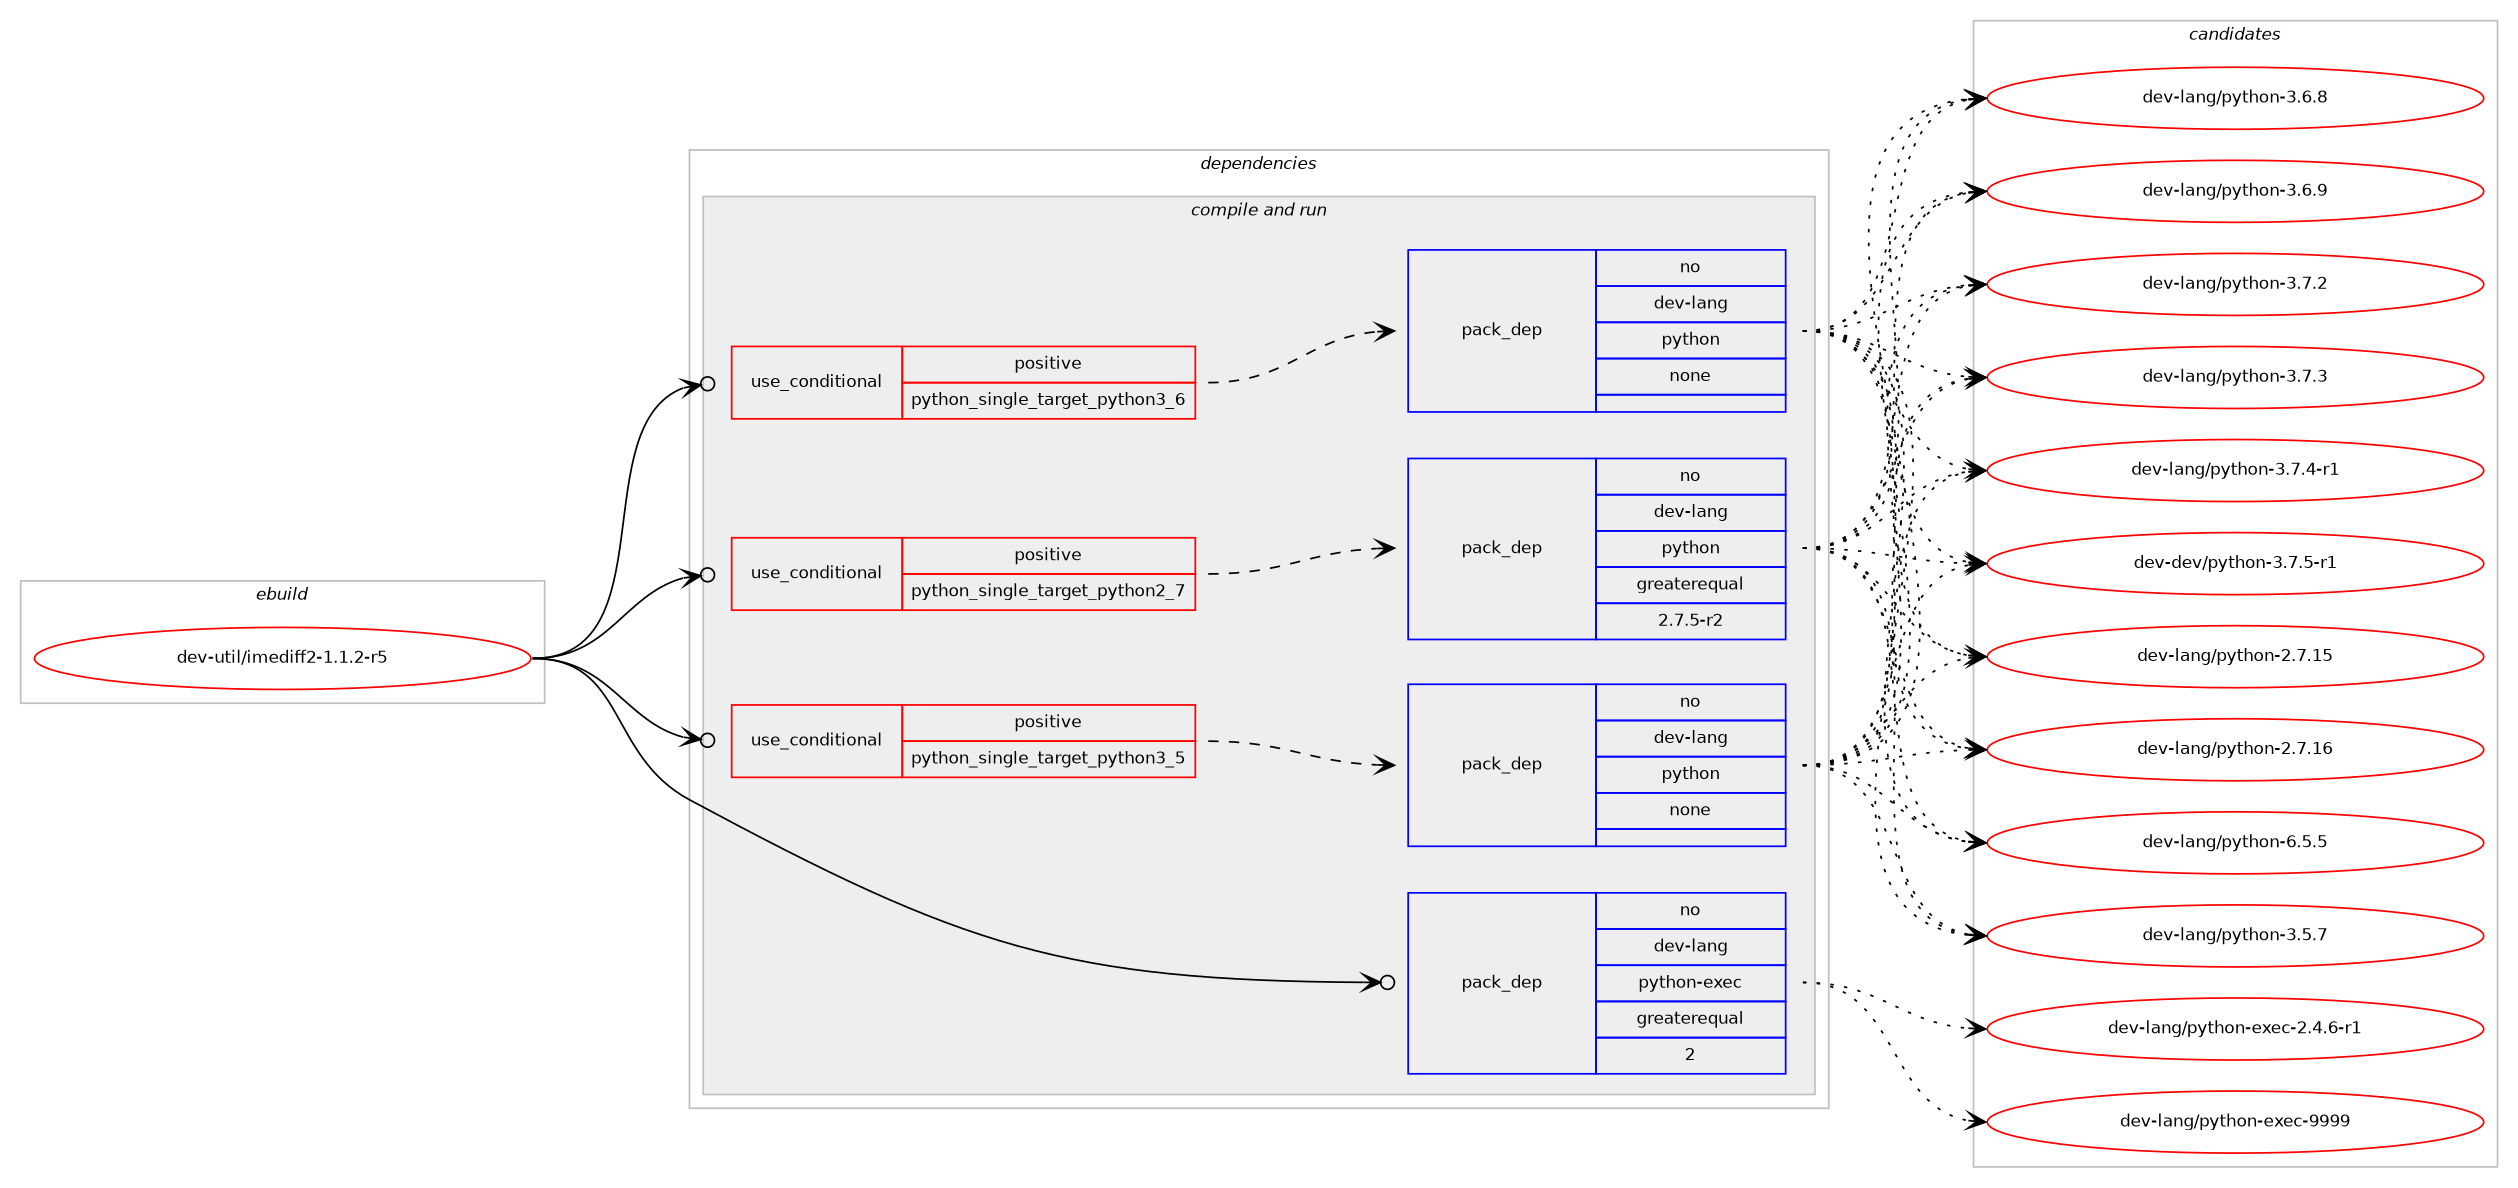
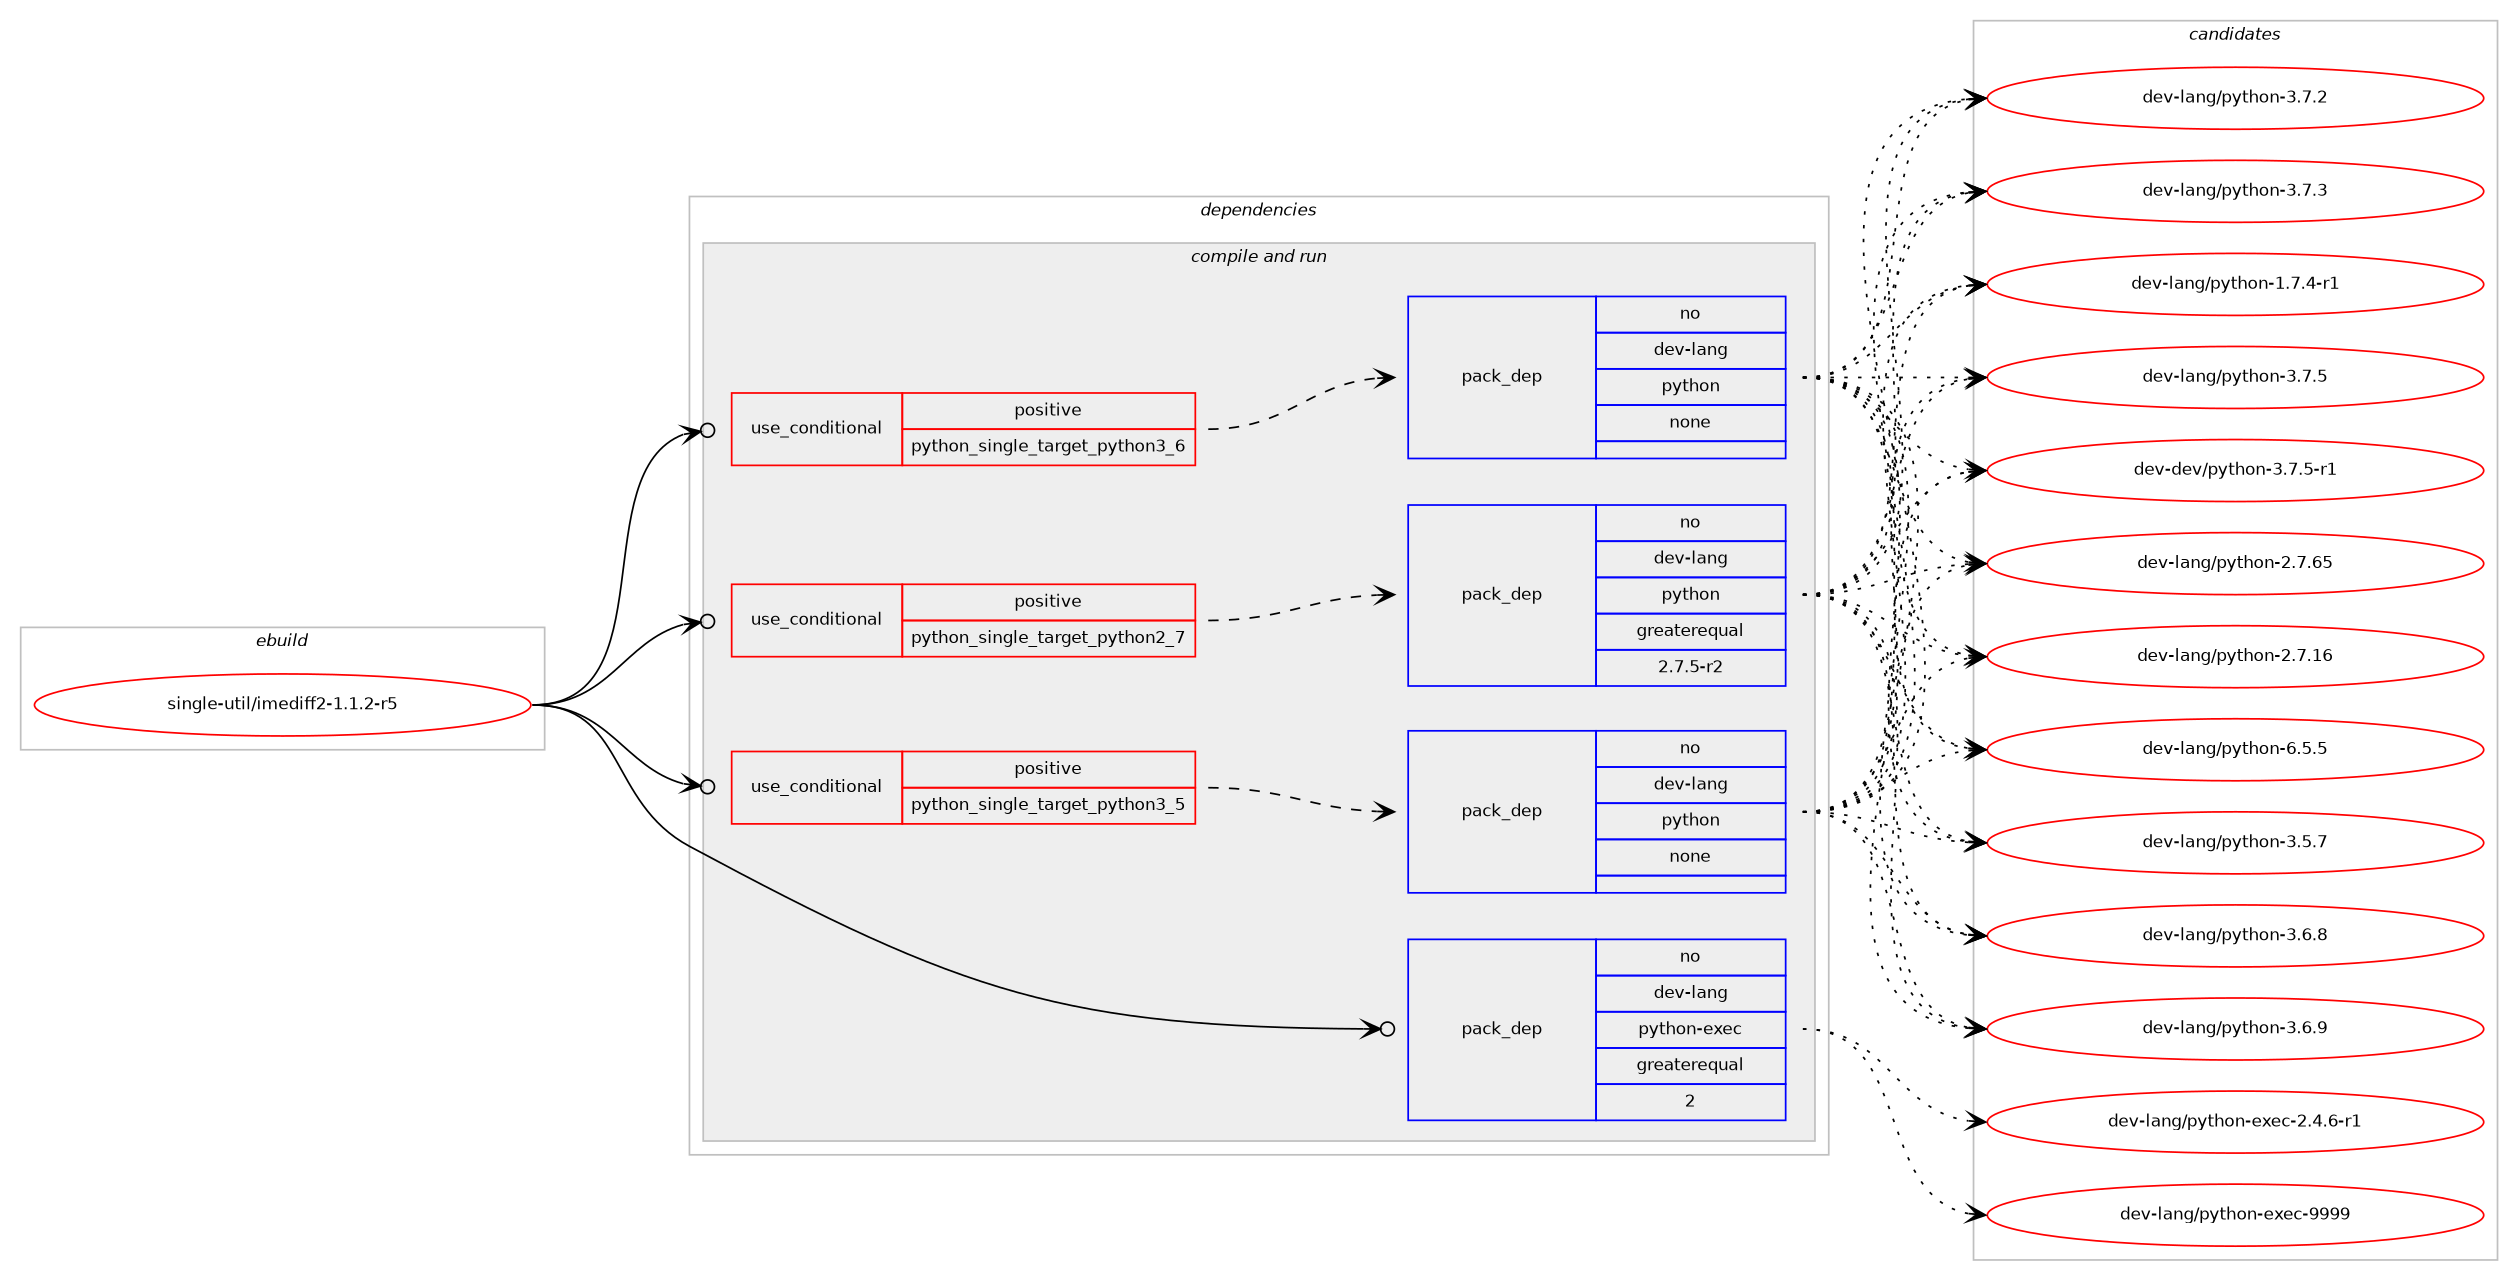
node "dev-lang/python-3.7.5": added
node "dev-lang/python-3.7.4-r1": label "dev-lang/python-3.7.4-r1" -> "dev-lang/python-1.7.4-r1"
node "dev-lang/python-2.7.15": label "dev-lang/python-2.7.15" -> "dev-lang/python-2.7.65"
node "dev-util/imediff2-1.1.2-r5": label "dev-util/imediff2-1.1.2-r5" -> "single-util/imediff2-1.1.2-r5"
